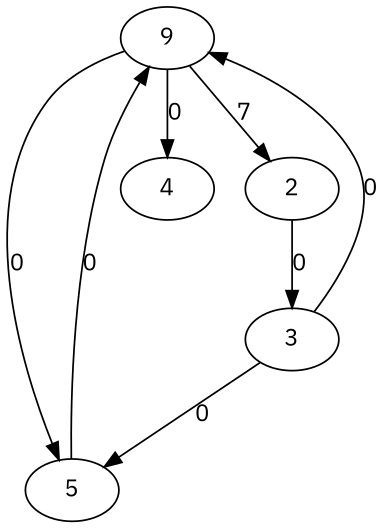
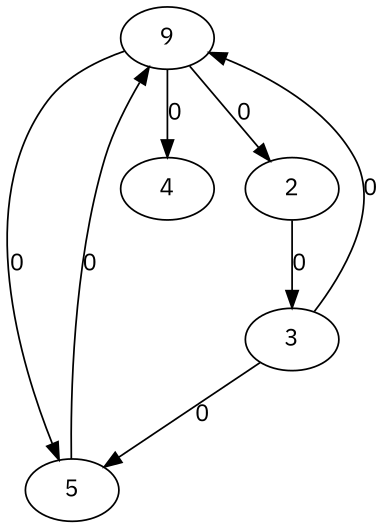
edge "9" -> "2": label "7" -> "0"
